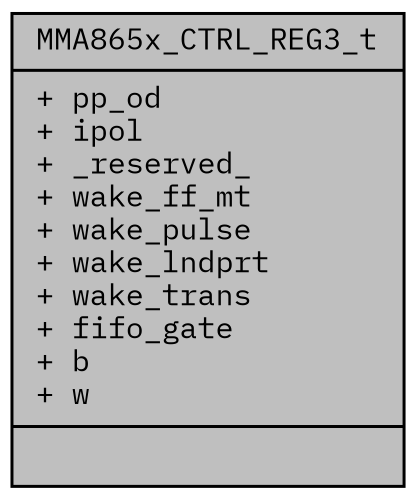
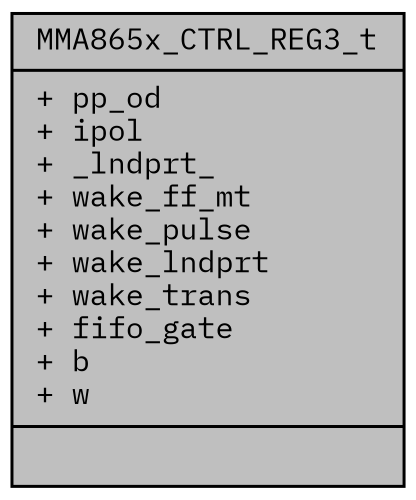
node "MMA865x_CTRL_REG3_t": text "+ _reserved_" -> "+ _lndprt_"
